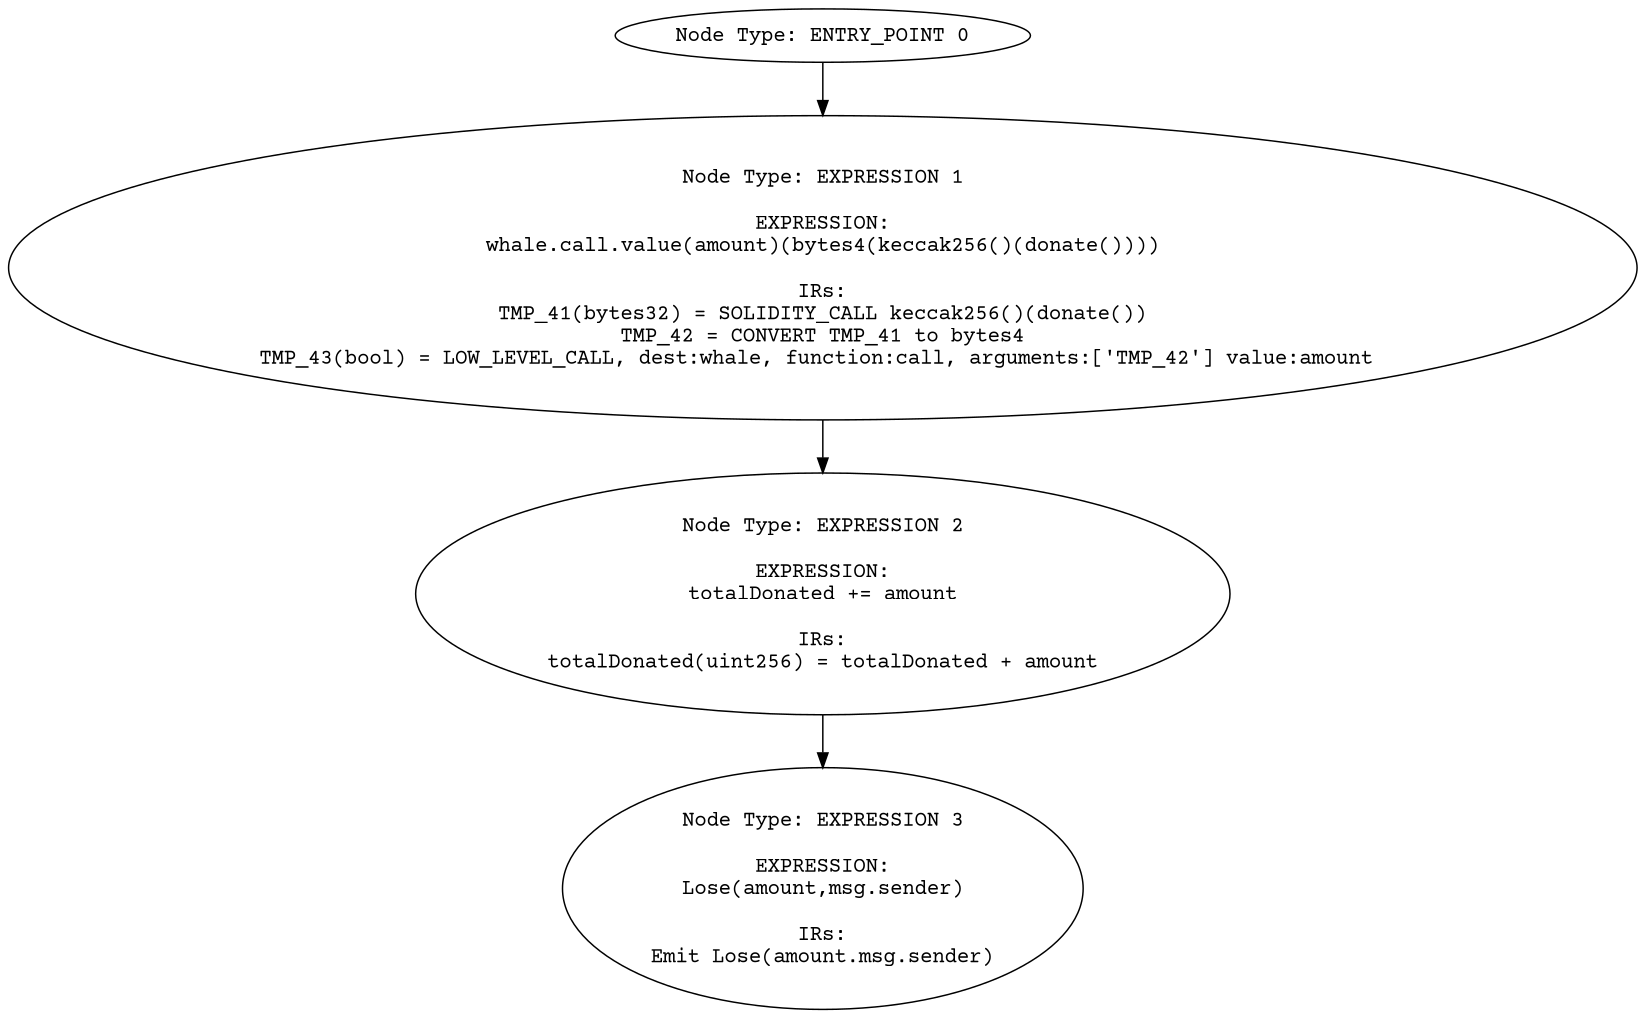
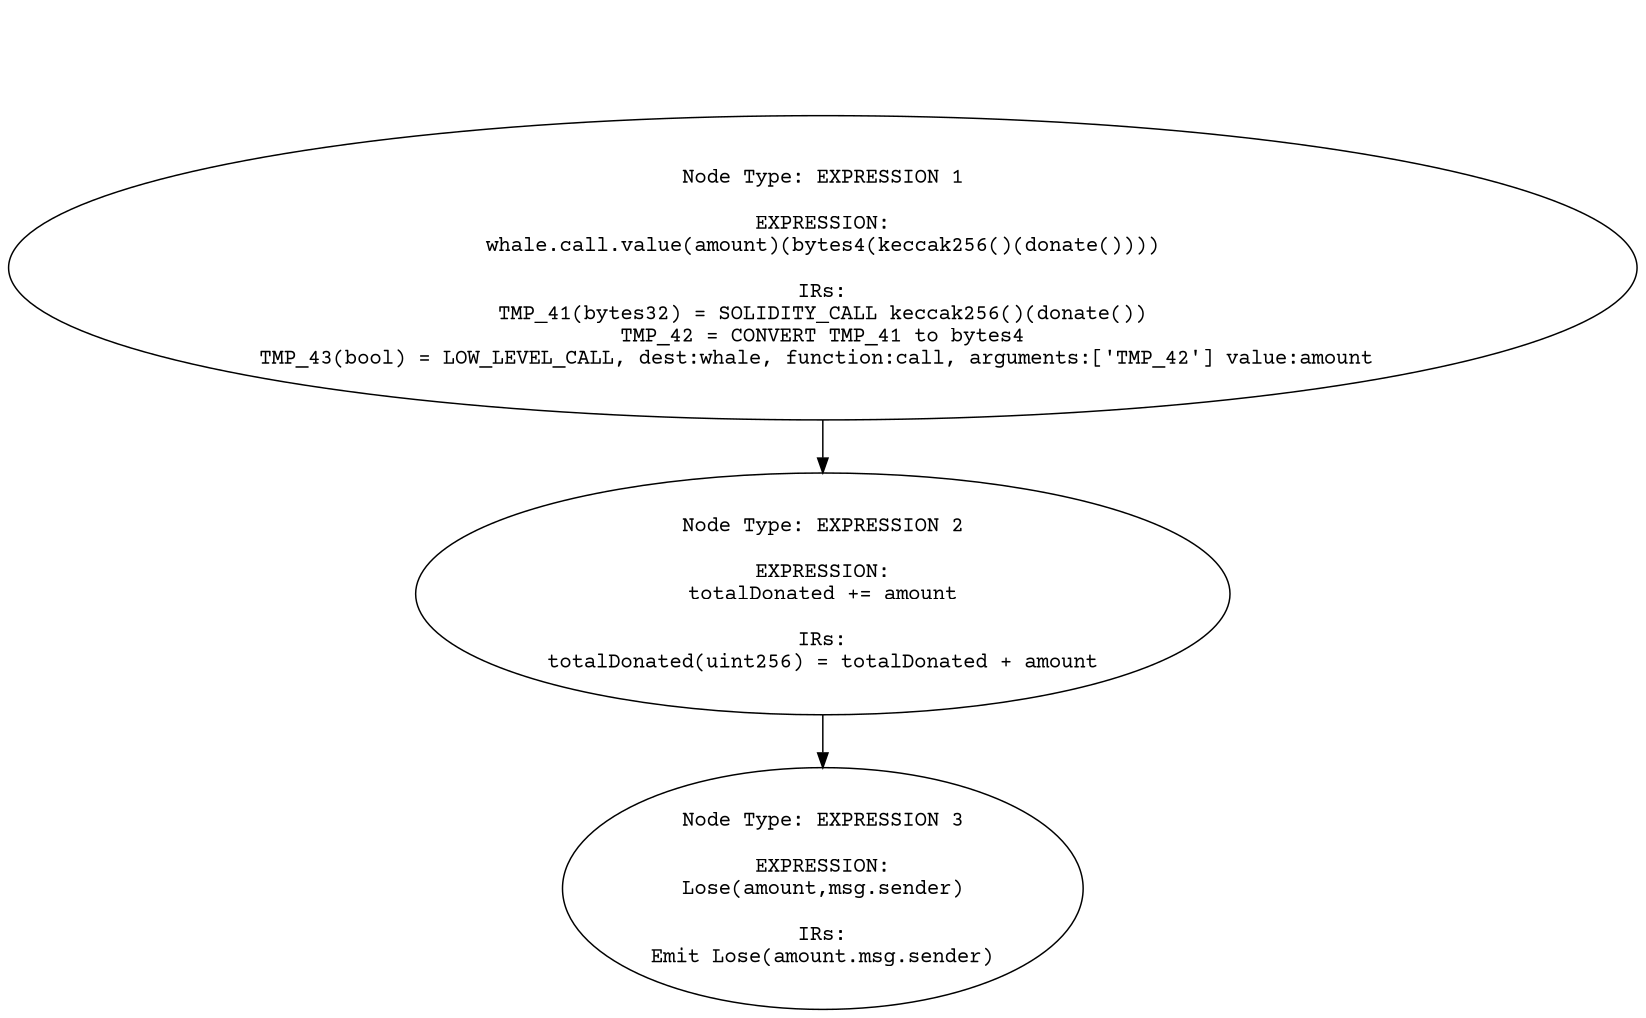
node "Node Type: ENTRY_POINT 0": removed
